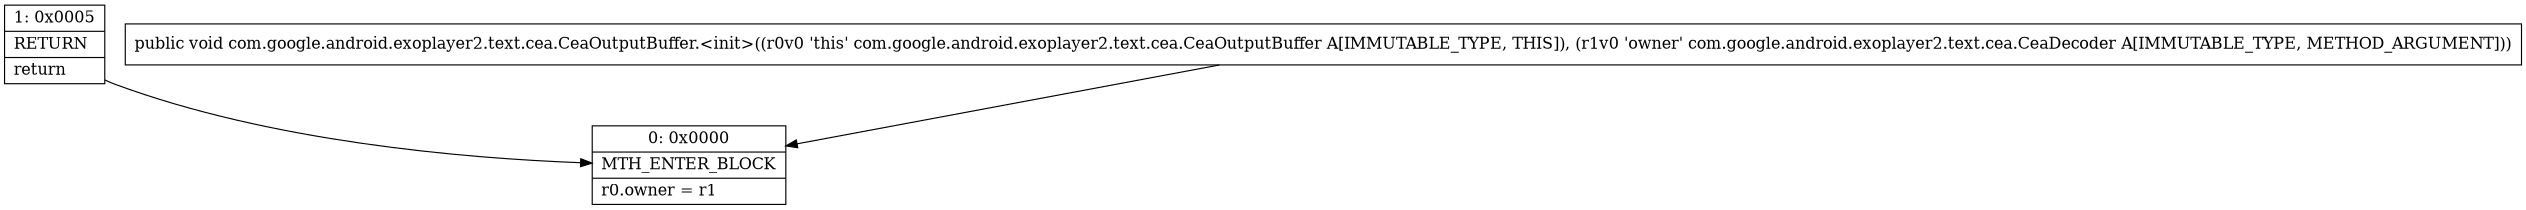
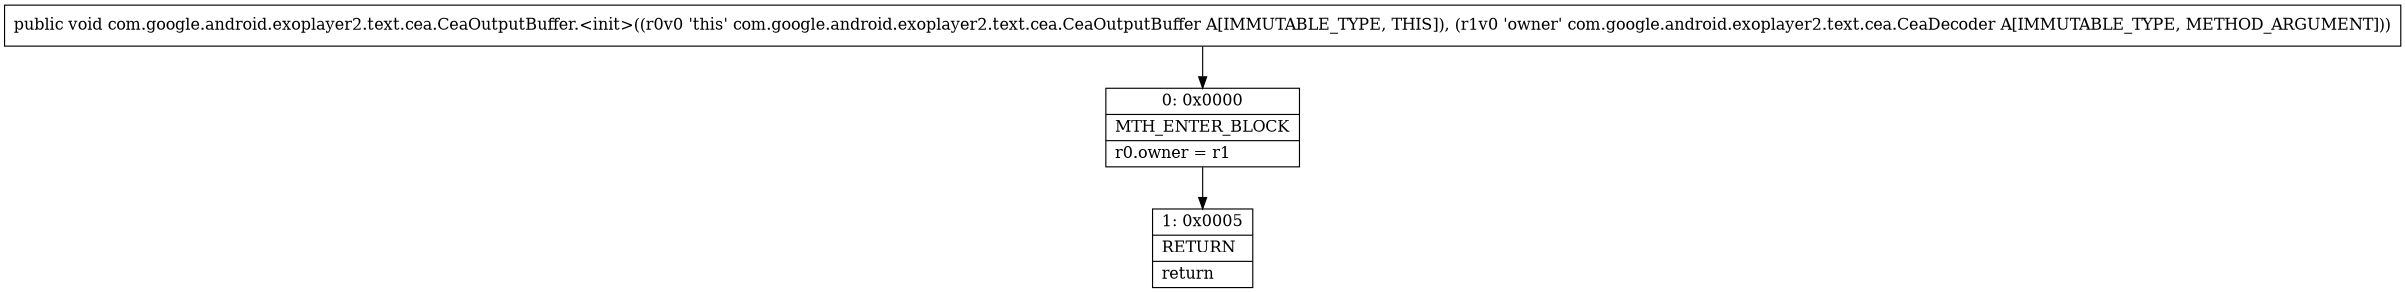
edge "1: 0x0005" -> "0: 0x0000": reversed
